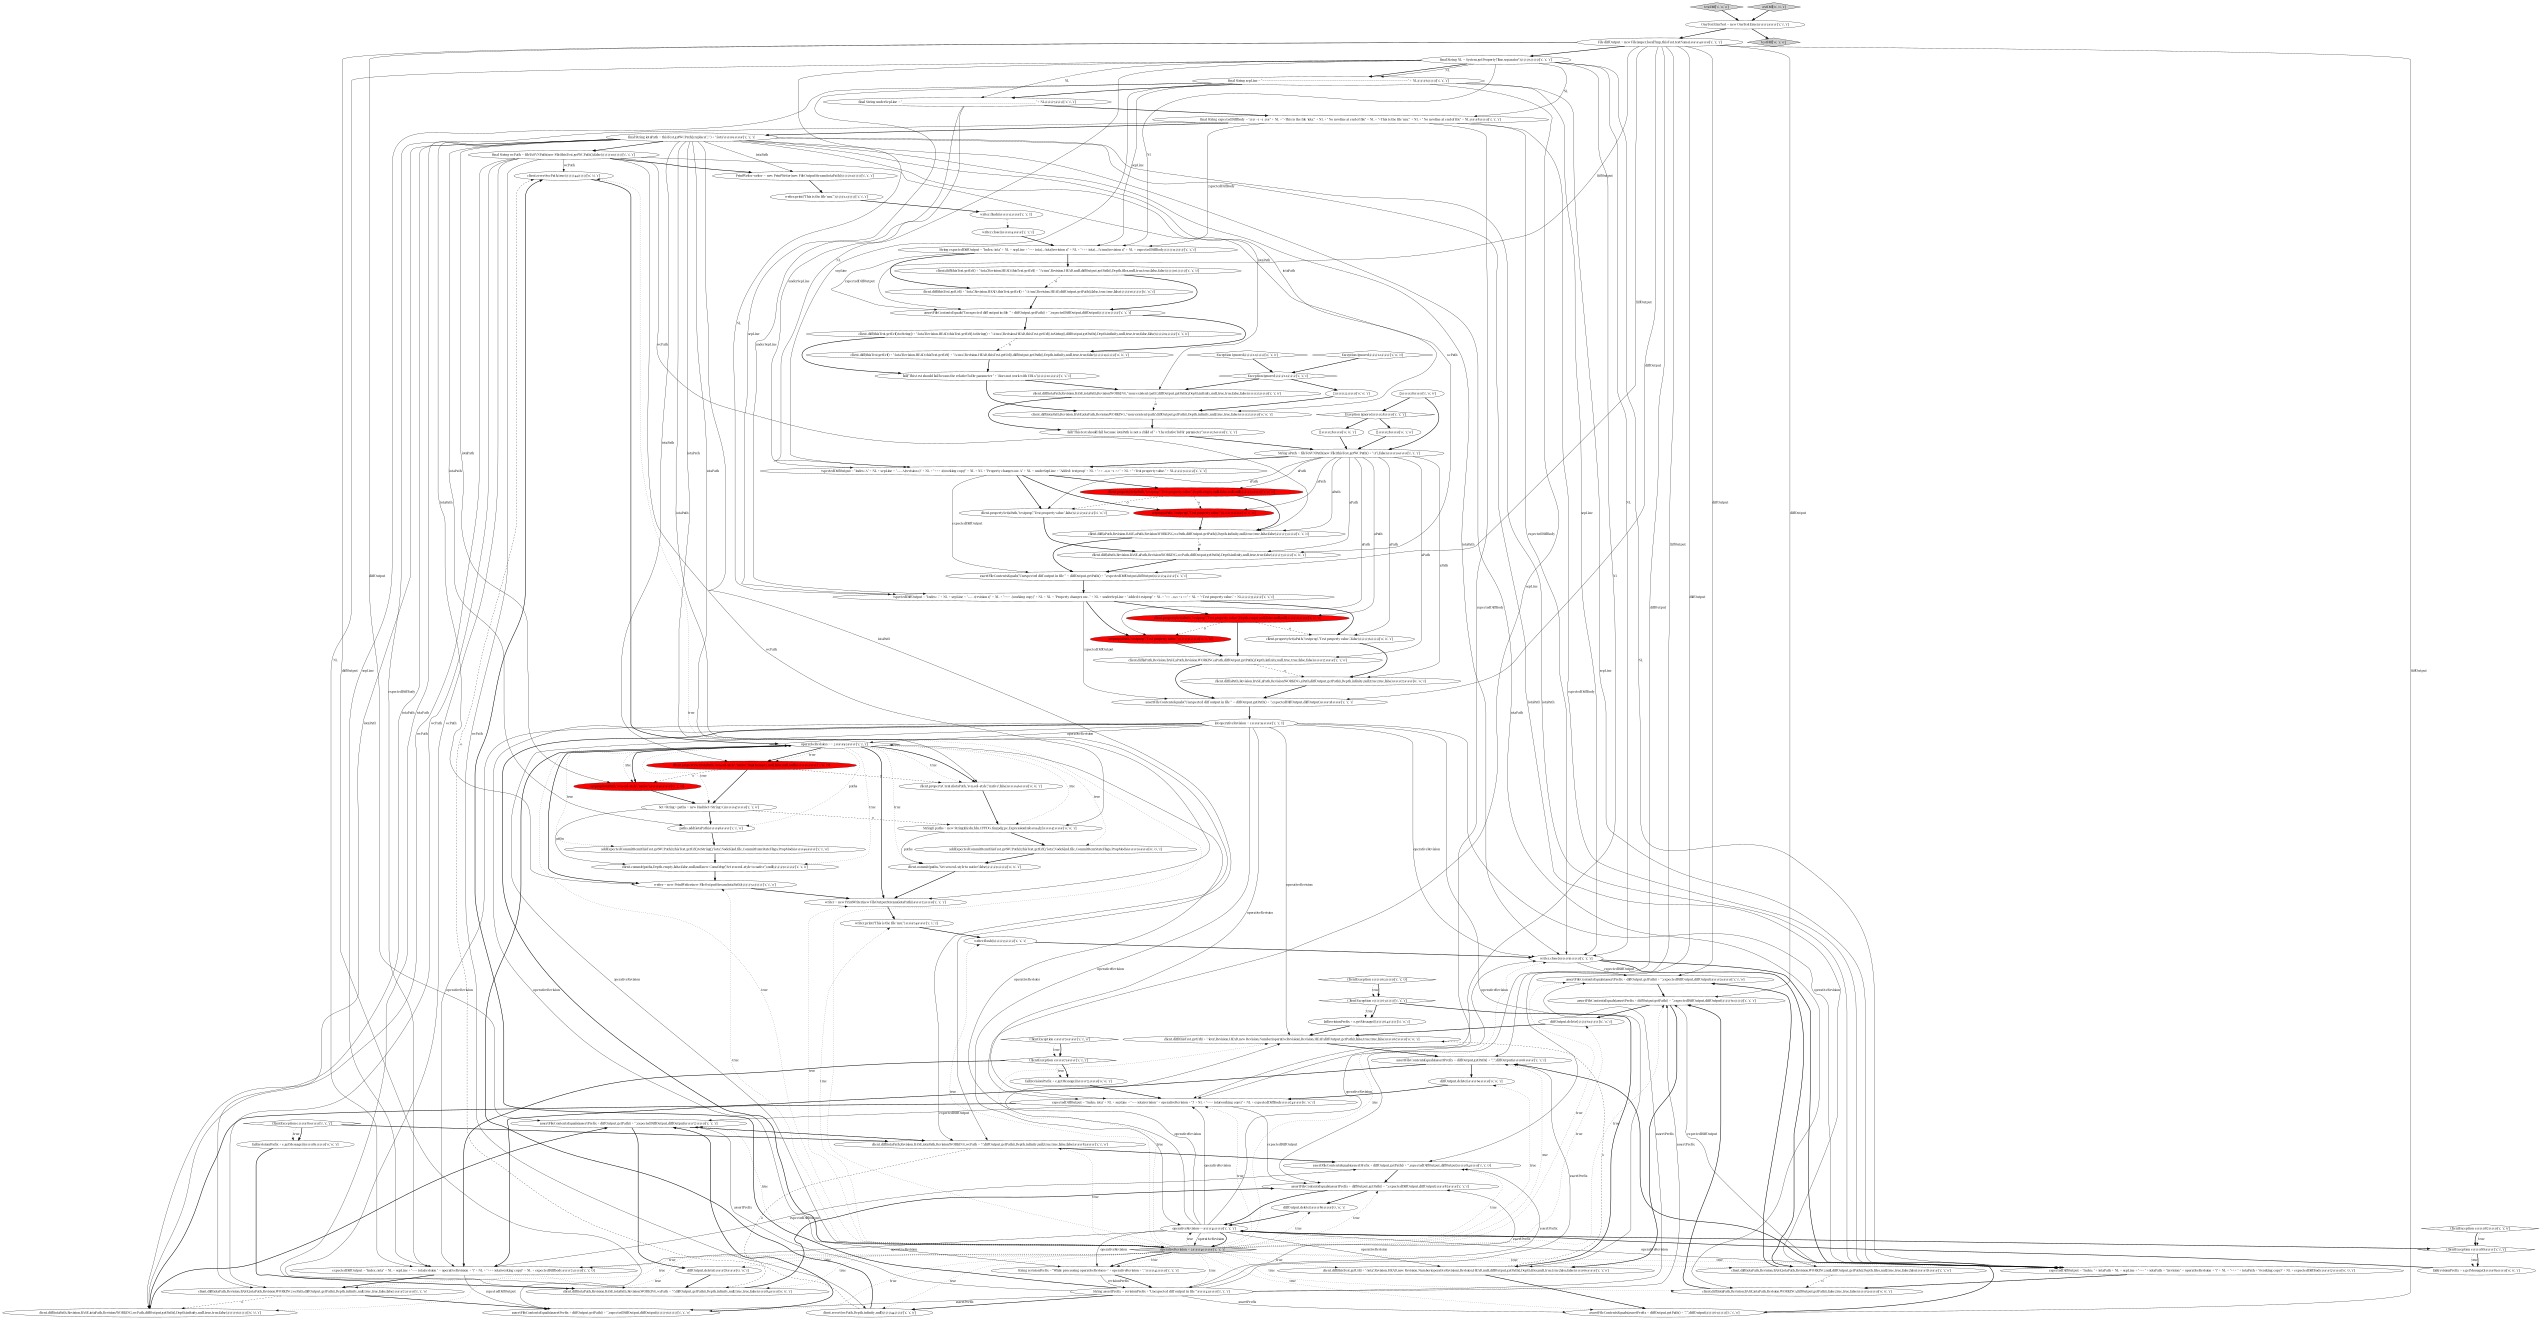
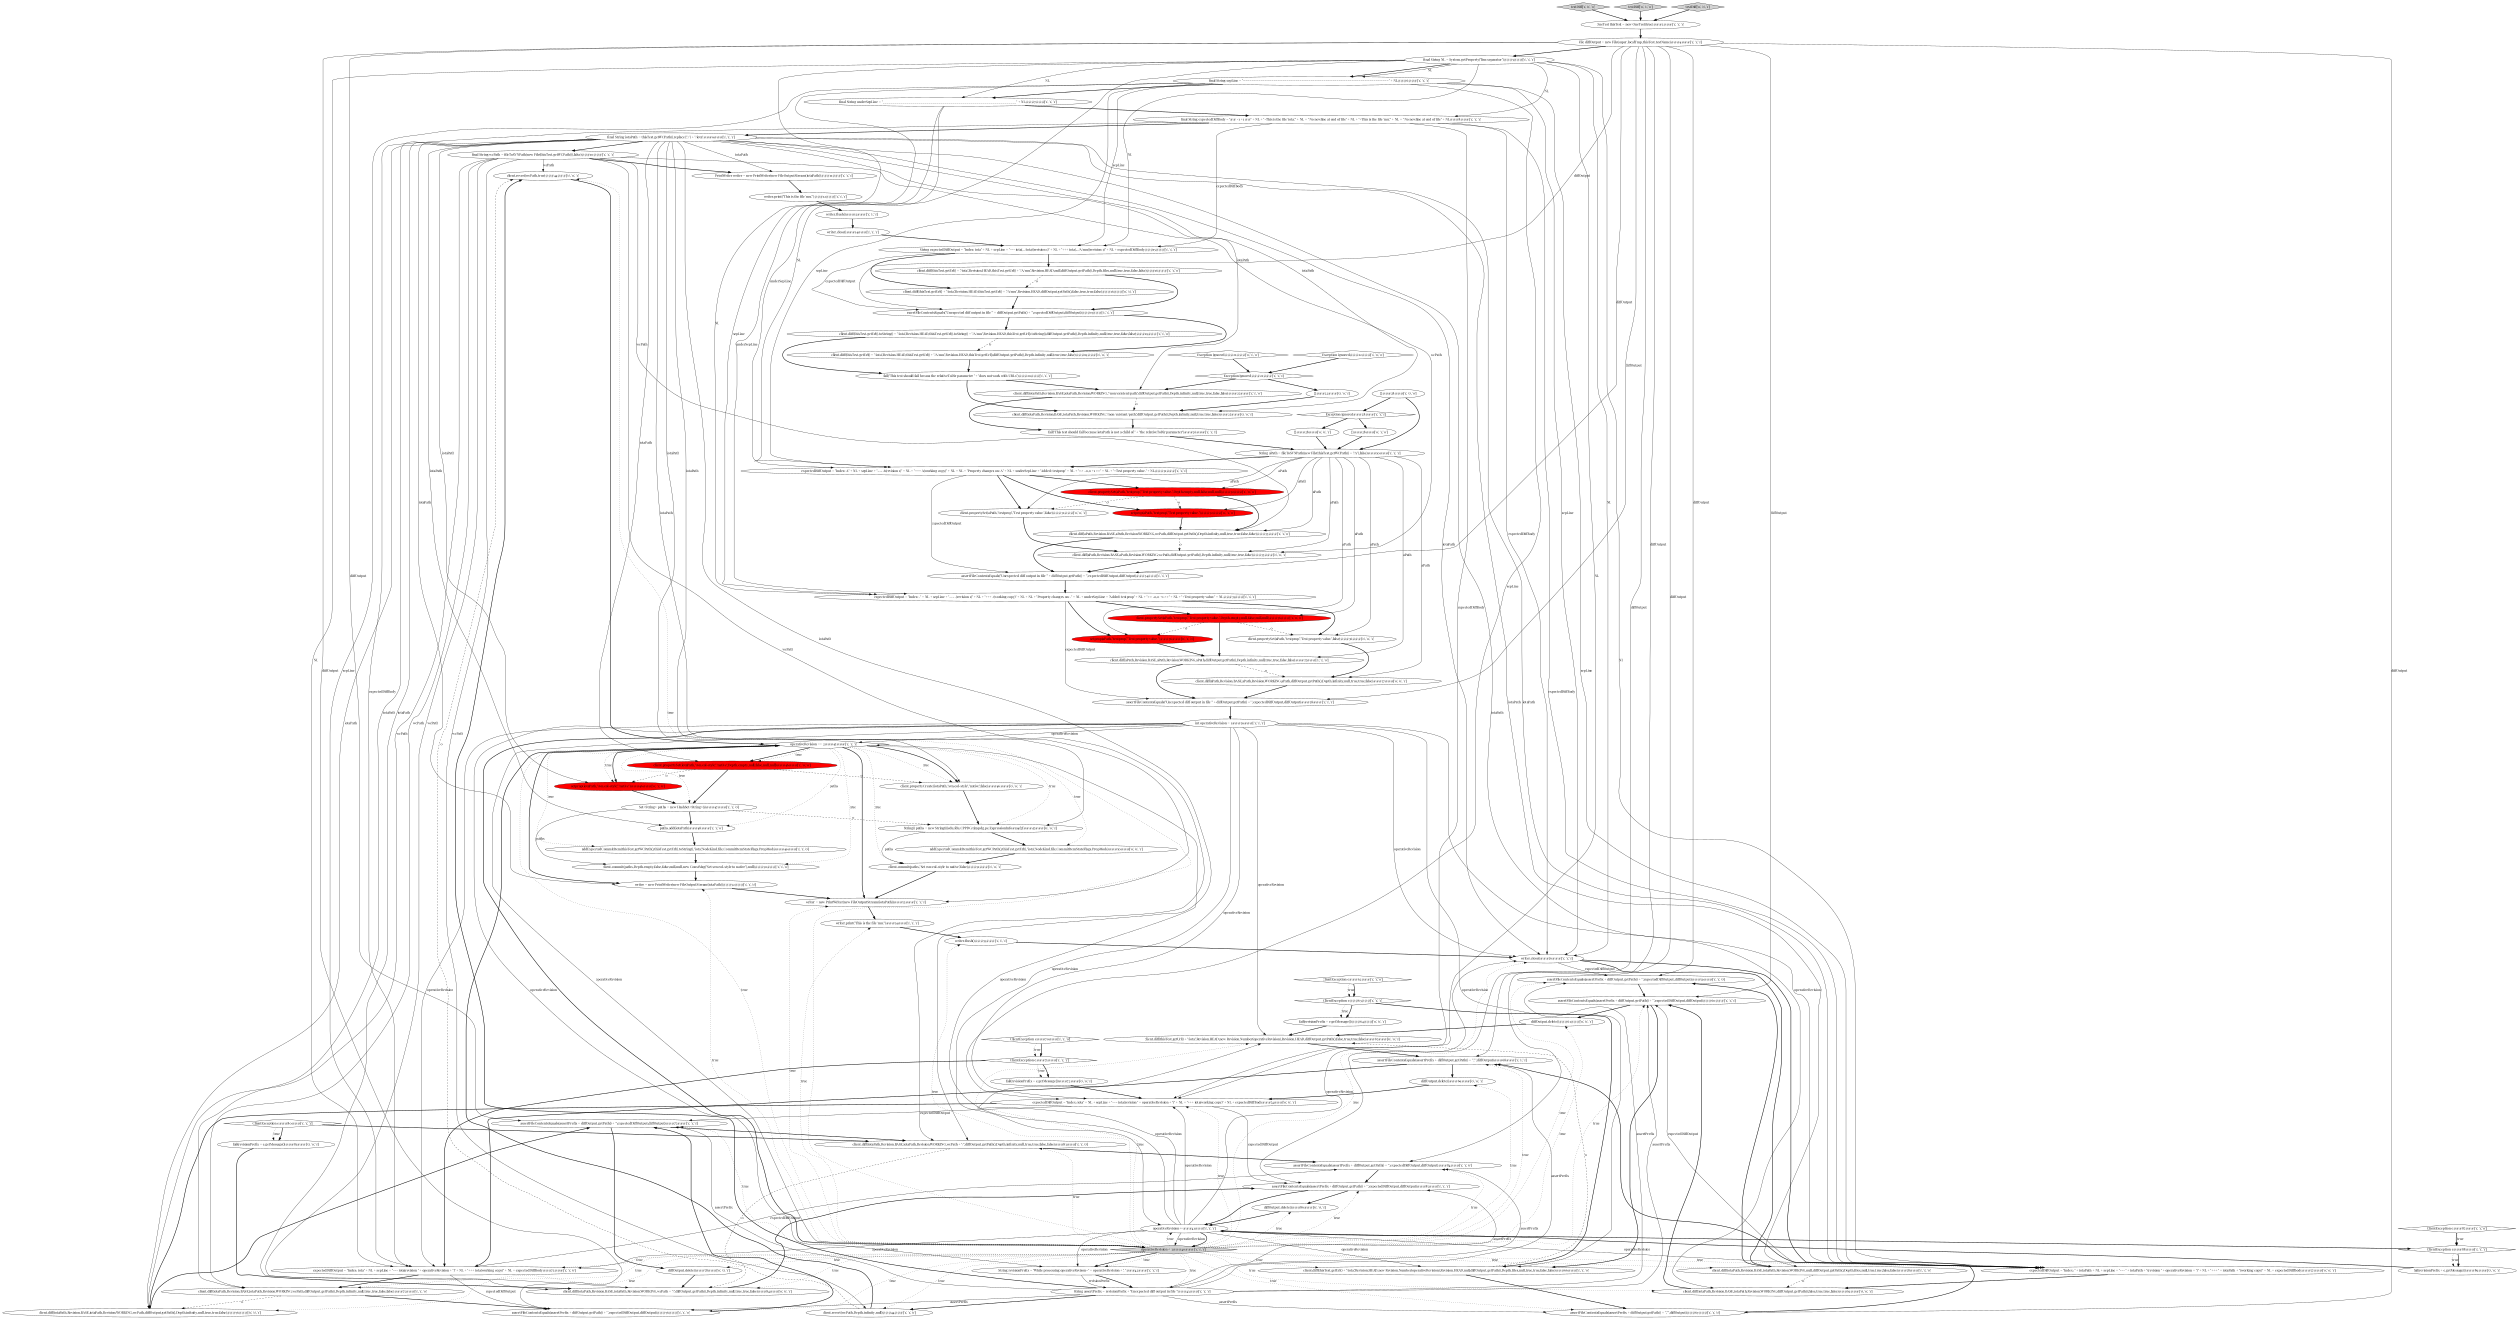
edge "OneTest thisTest = new OneTest(true)@@@3@@@['1', '1', '1']" -> "testDiff['0', '1', '0']": reversed
edge "writer.flush()@@@13@@@['1', '1', '1']" -> "writer.close()@@@14@@@['1', '1', '1']": style dashed -> bold
